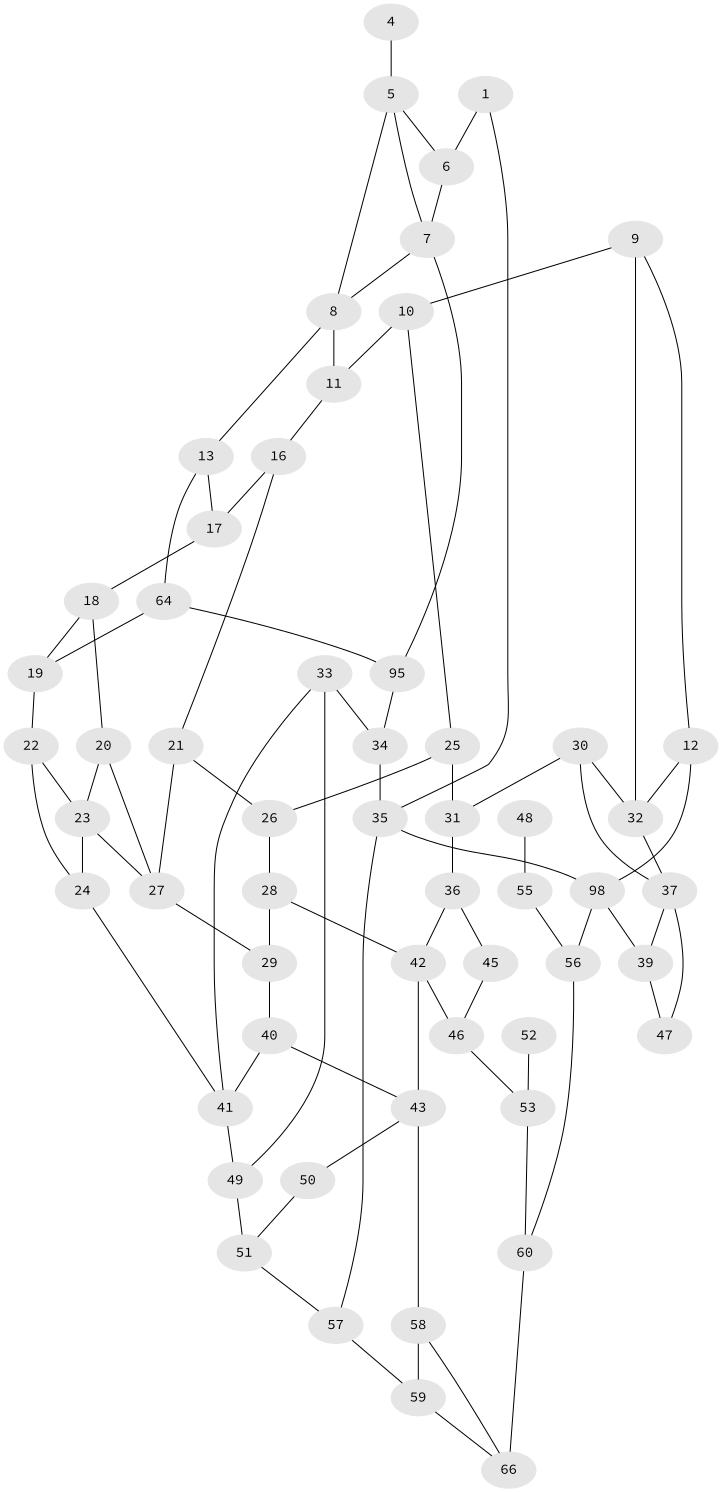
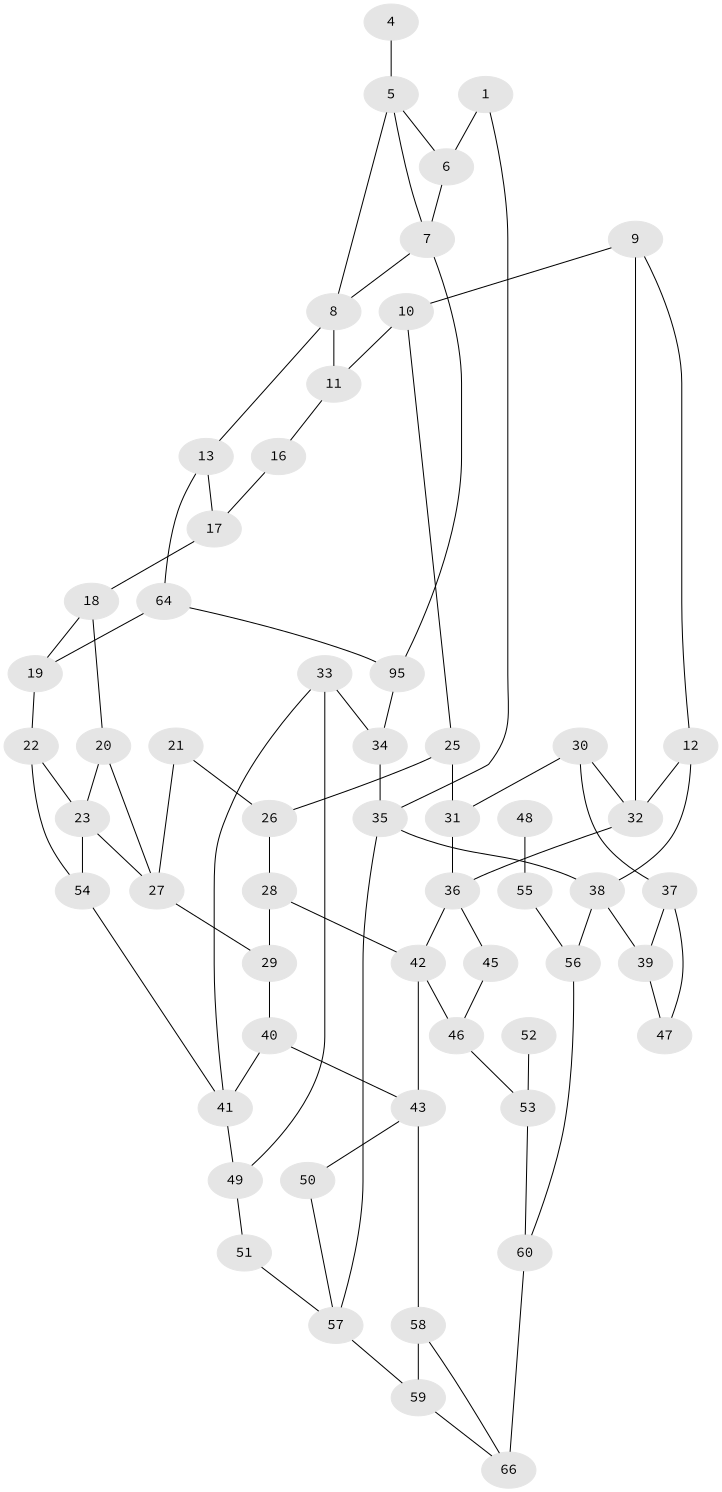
edge "16" -- "21": removed
edge "32" -- "37": now "32" -- "36"
node "24": label "24" -> "54"
node "98": label "98" -> "38"
edge "50" -- "51": now "50" -- "57"
